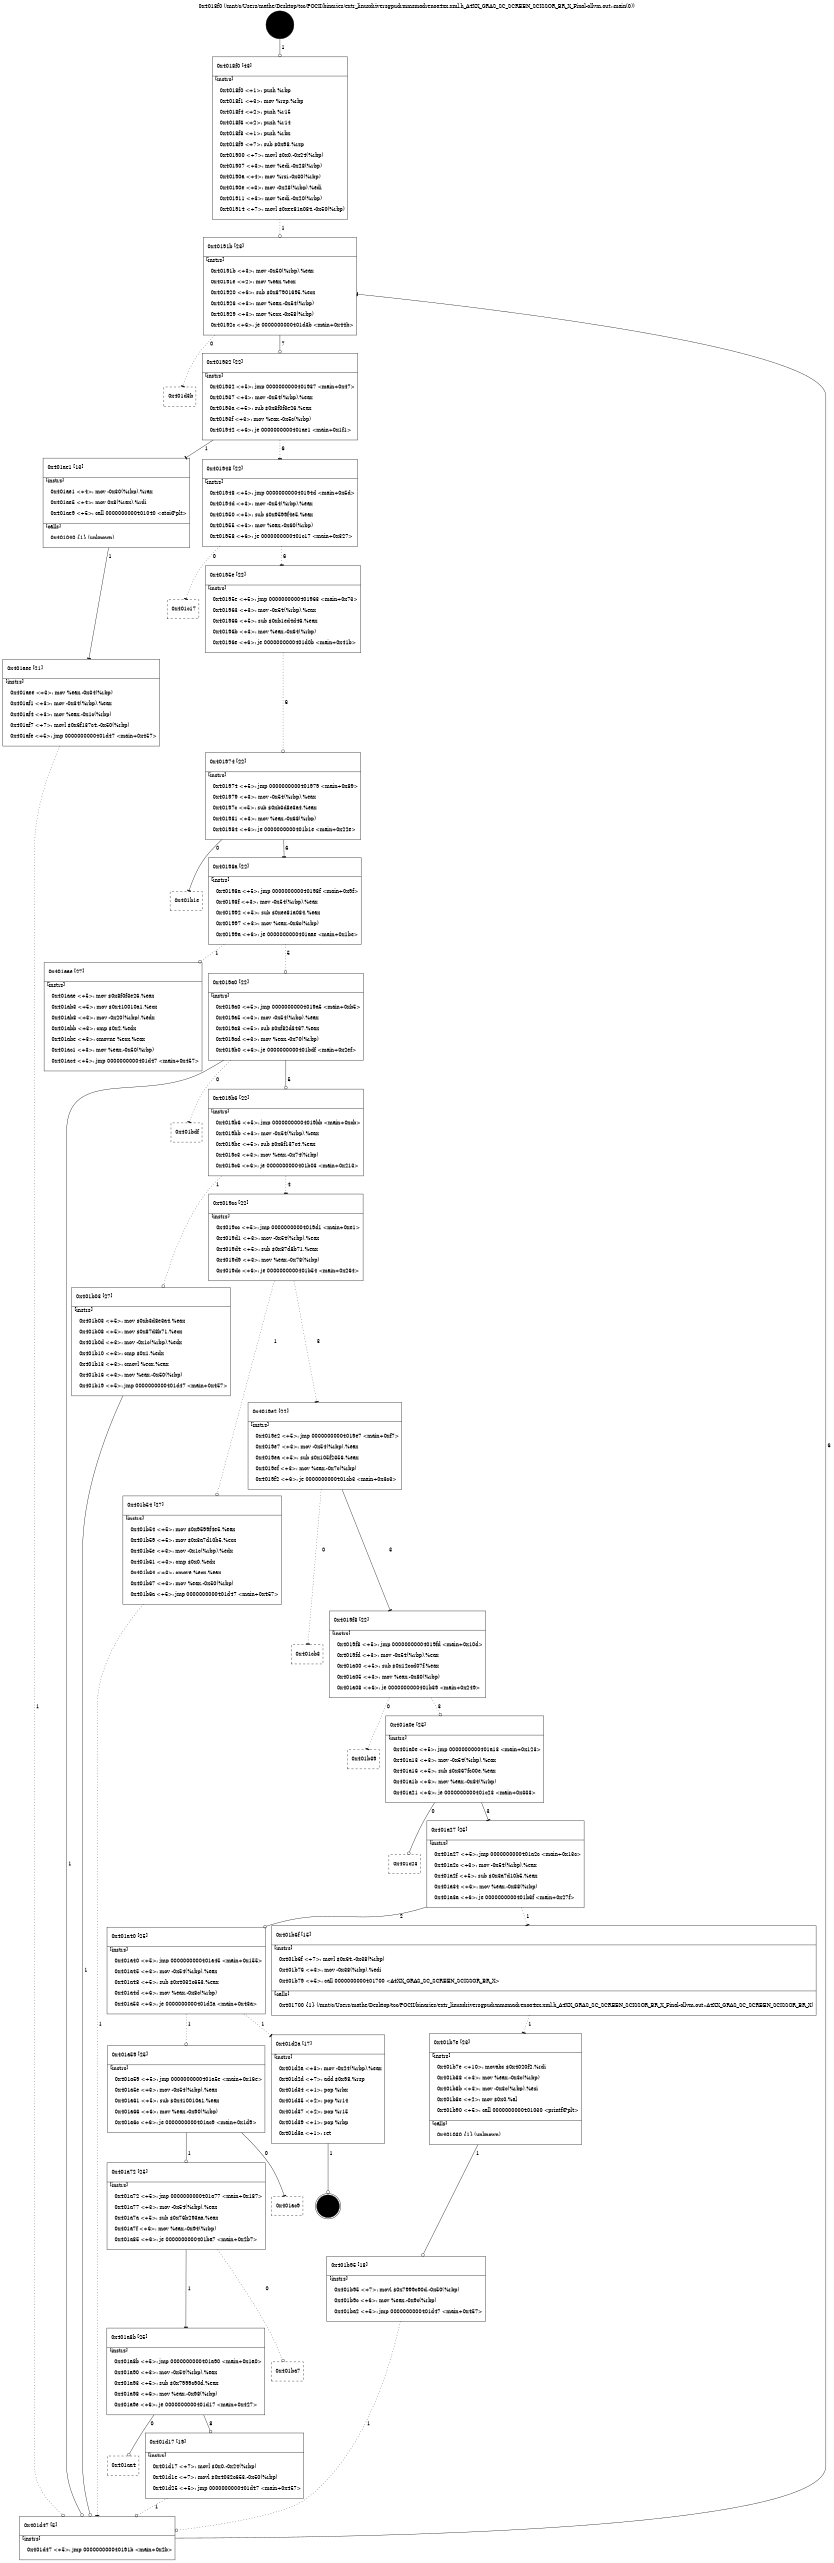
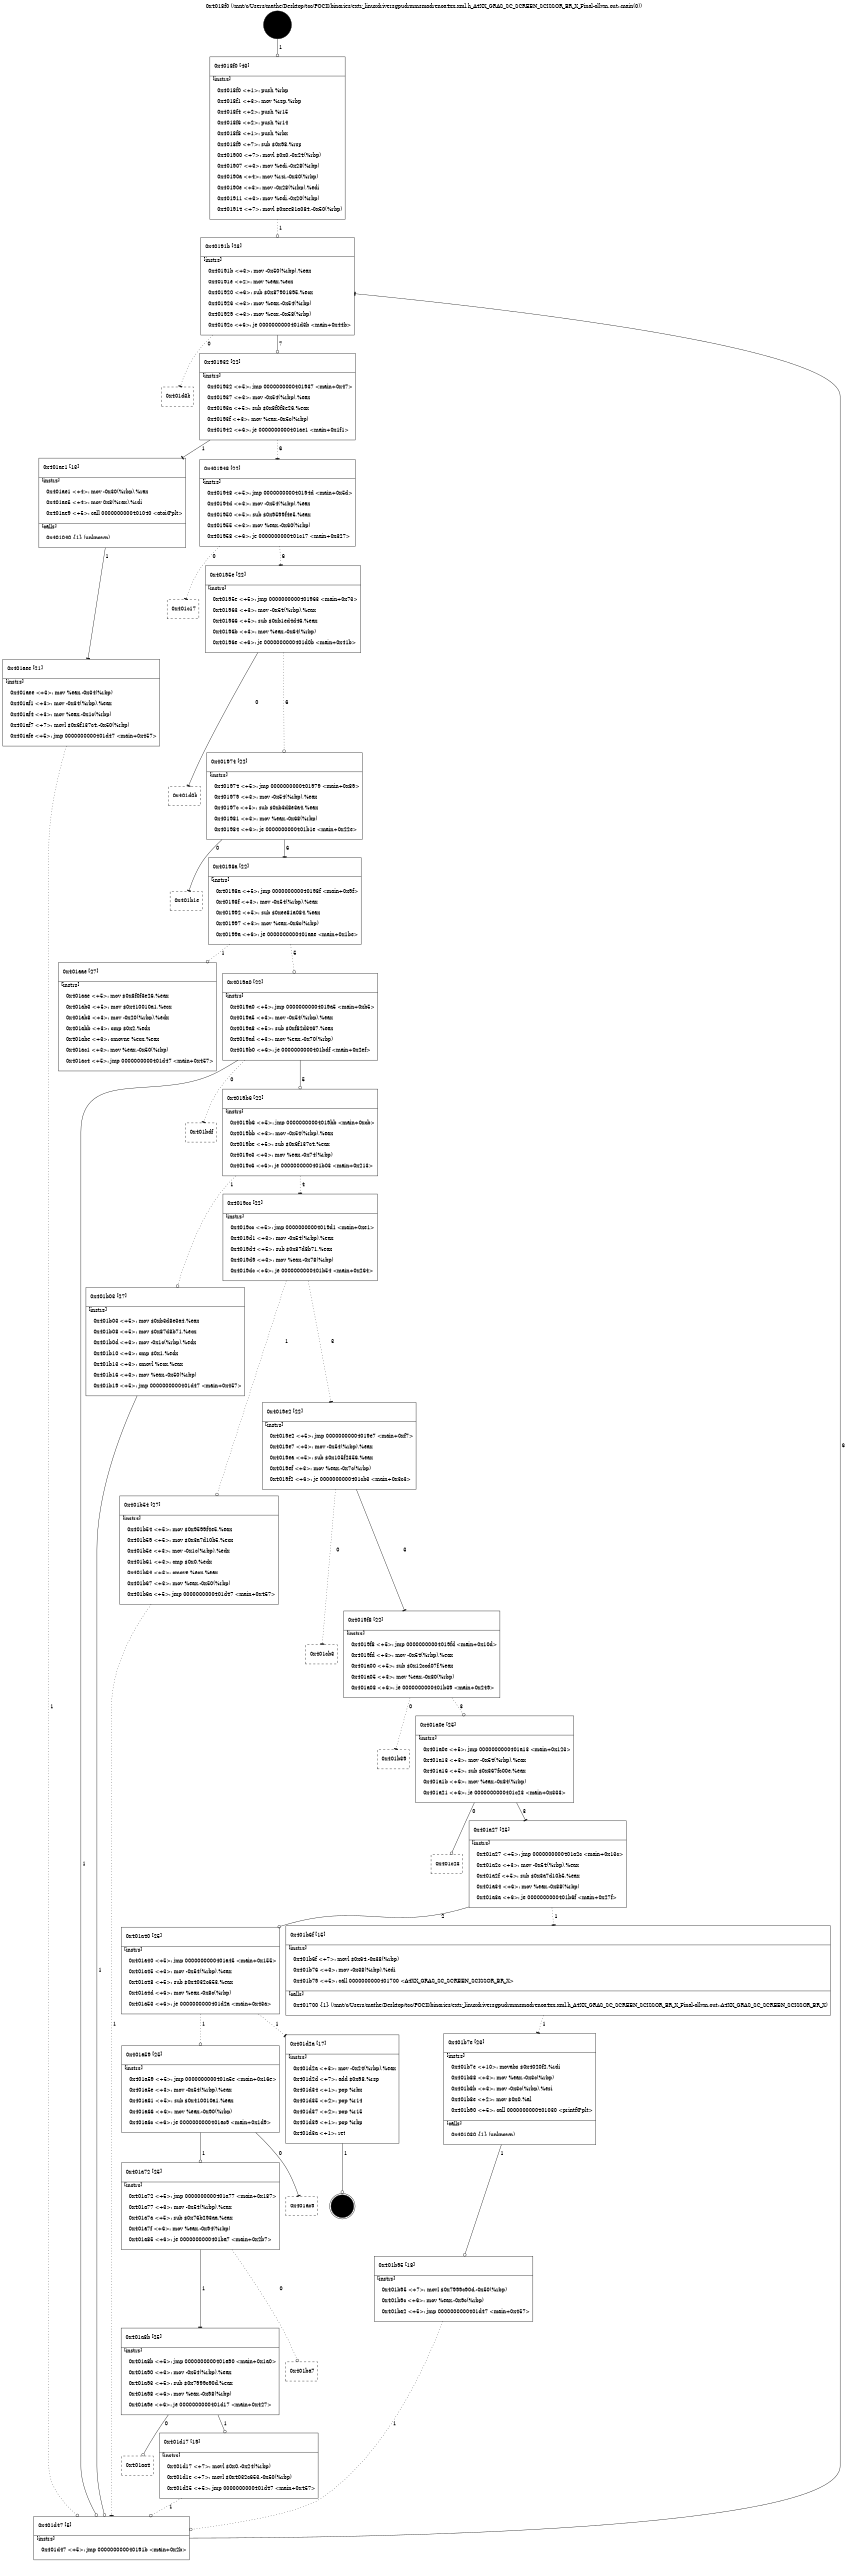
node "0x401d0b": added
edge "0x401a8b [25]" -> "0x401d17 [19]": label " 8" -> " 1"
